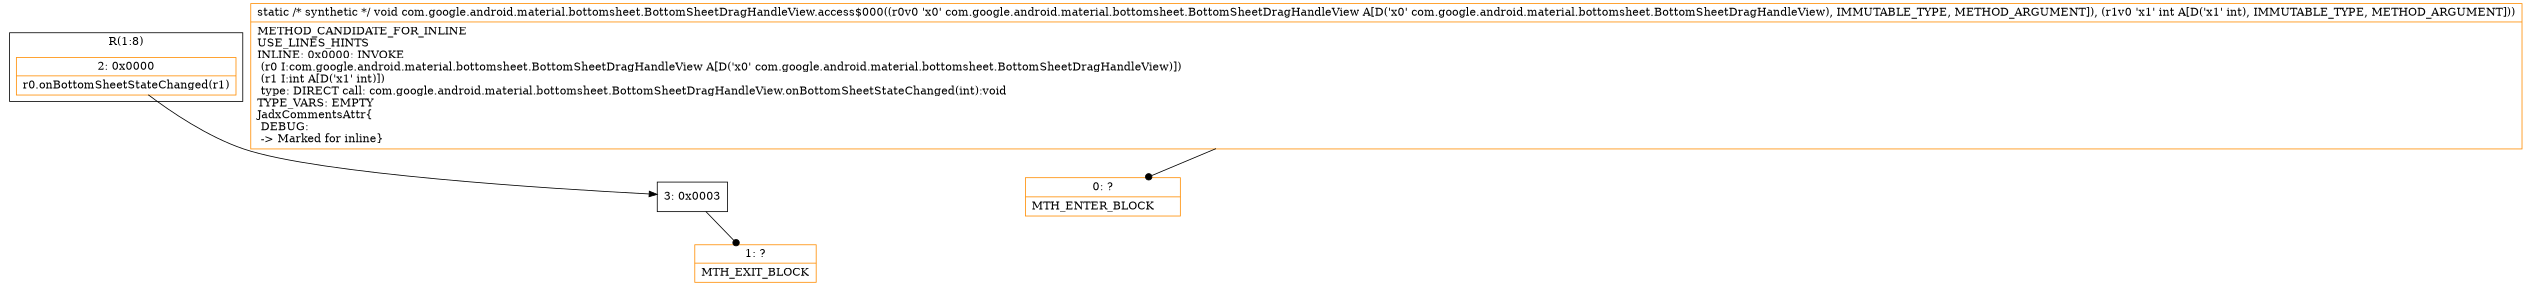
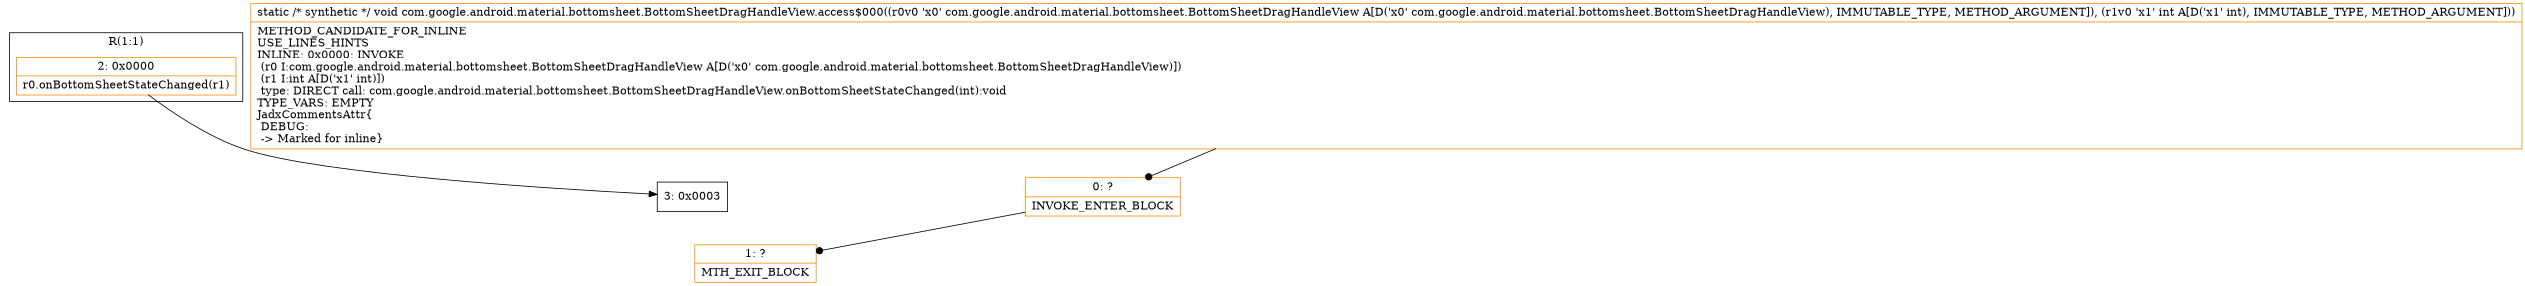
cluster "R(1:8)": label "R(1:8)" -> "R(1:1)"
node "0: ?": text "MTH_ENTER_BLOCK" -> "INVOKE_ENTER_BLOCK"
edge "3: 0x0003" -> "1: ?": now "0: ?" -> "1: ?"
